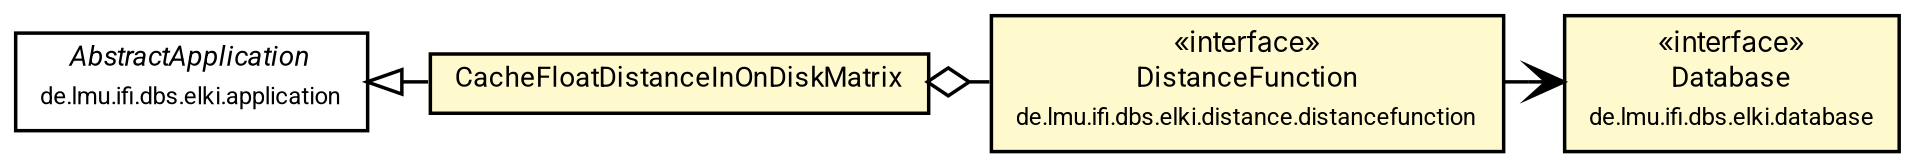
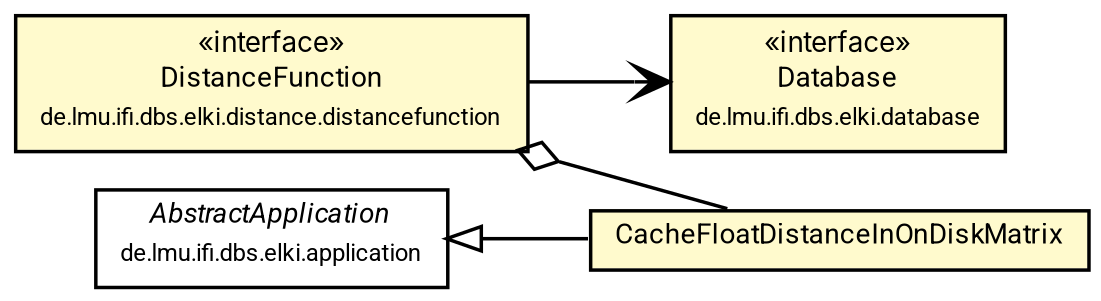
edge "DistanceFunction" -> "CacheFloatDistanceInOnDiskMatrix": reversed
